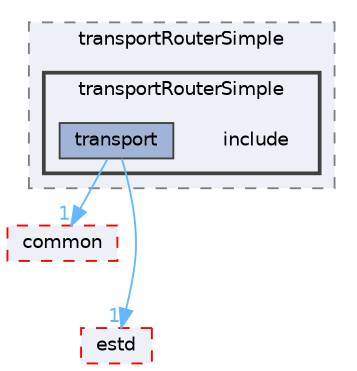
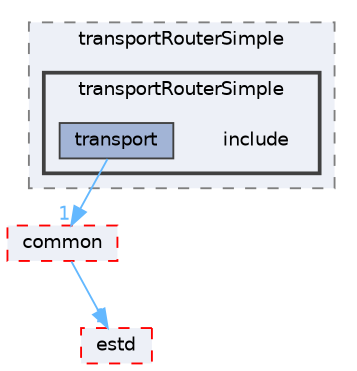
edge "transport" -> "estd": now "common" -> "estd"
